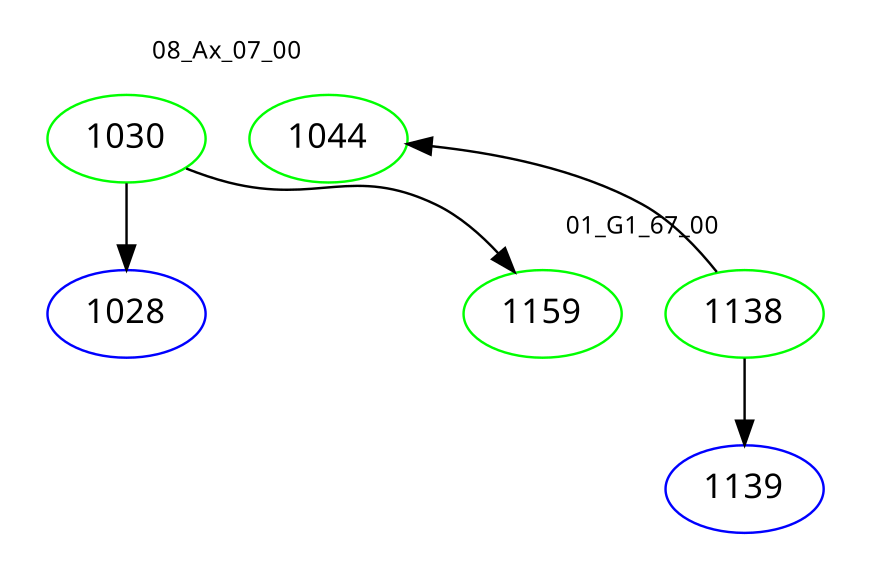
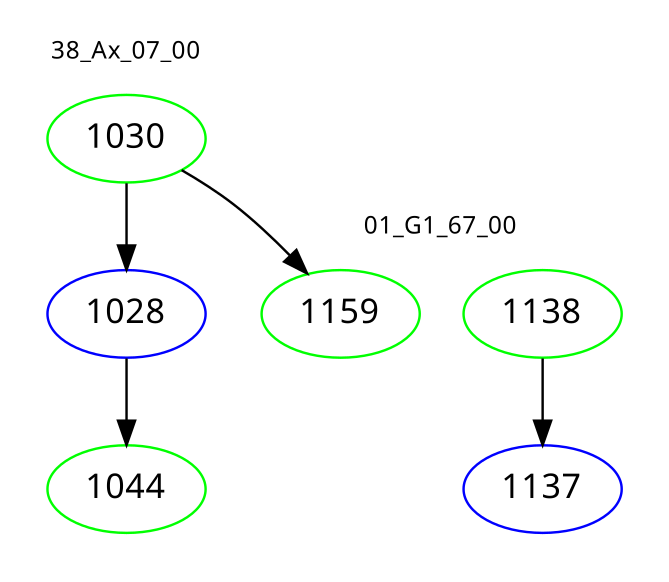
cluster "08_Ax_07_00": label "08_Ax_07_00" -> "38_Ax_07_00"
edge "1138" -> "1044": now "1028" -> "1044"
node "1139": label "1139" -> "1137"
